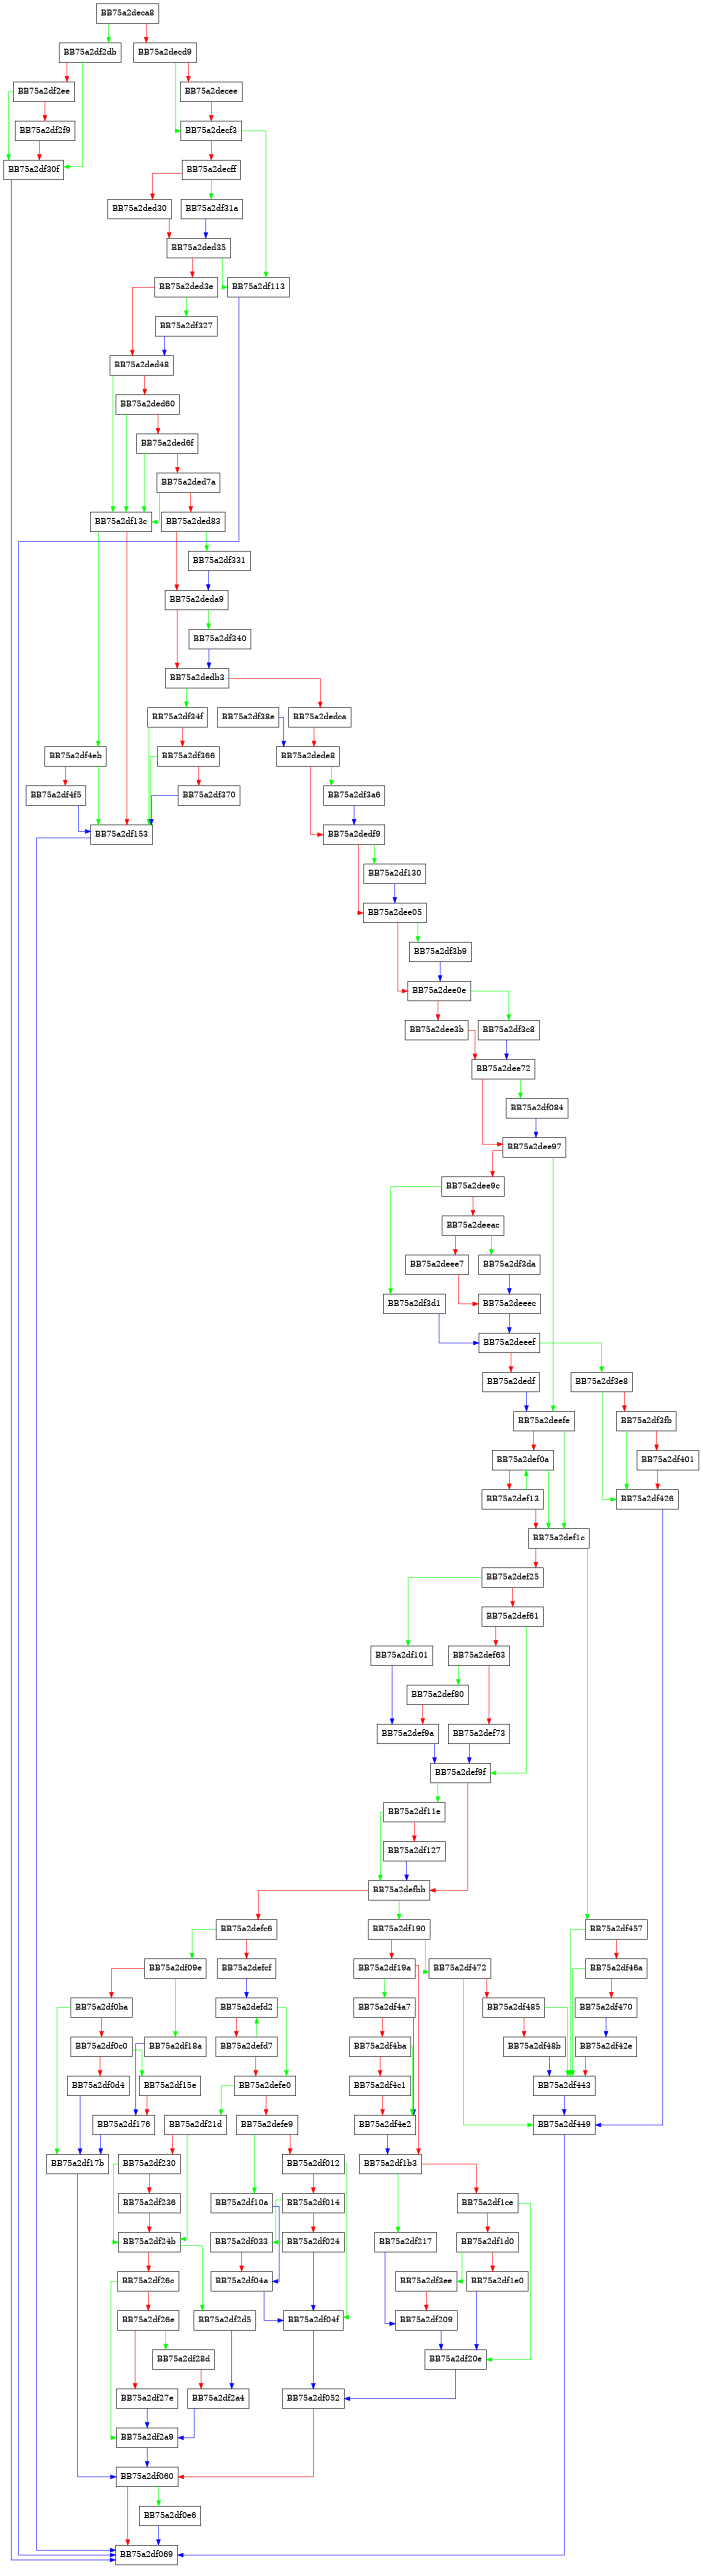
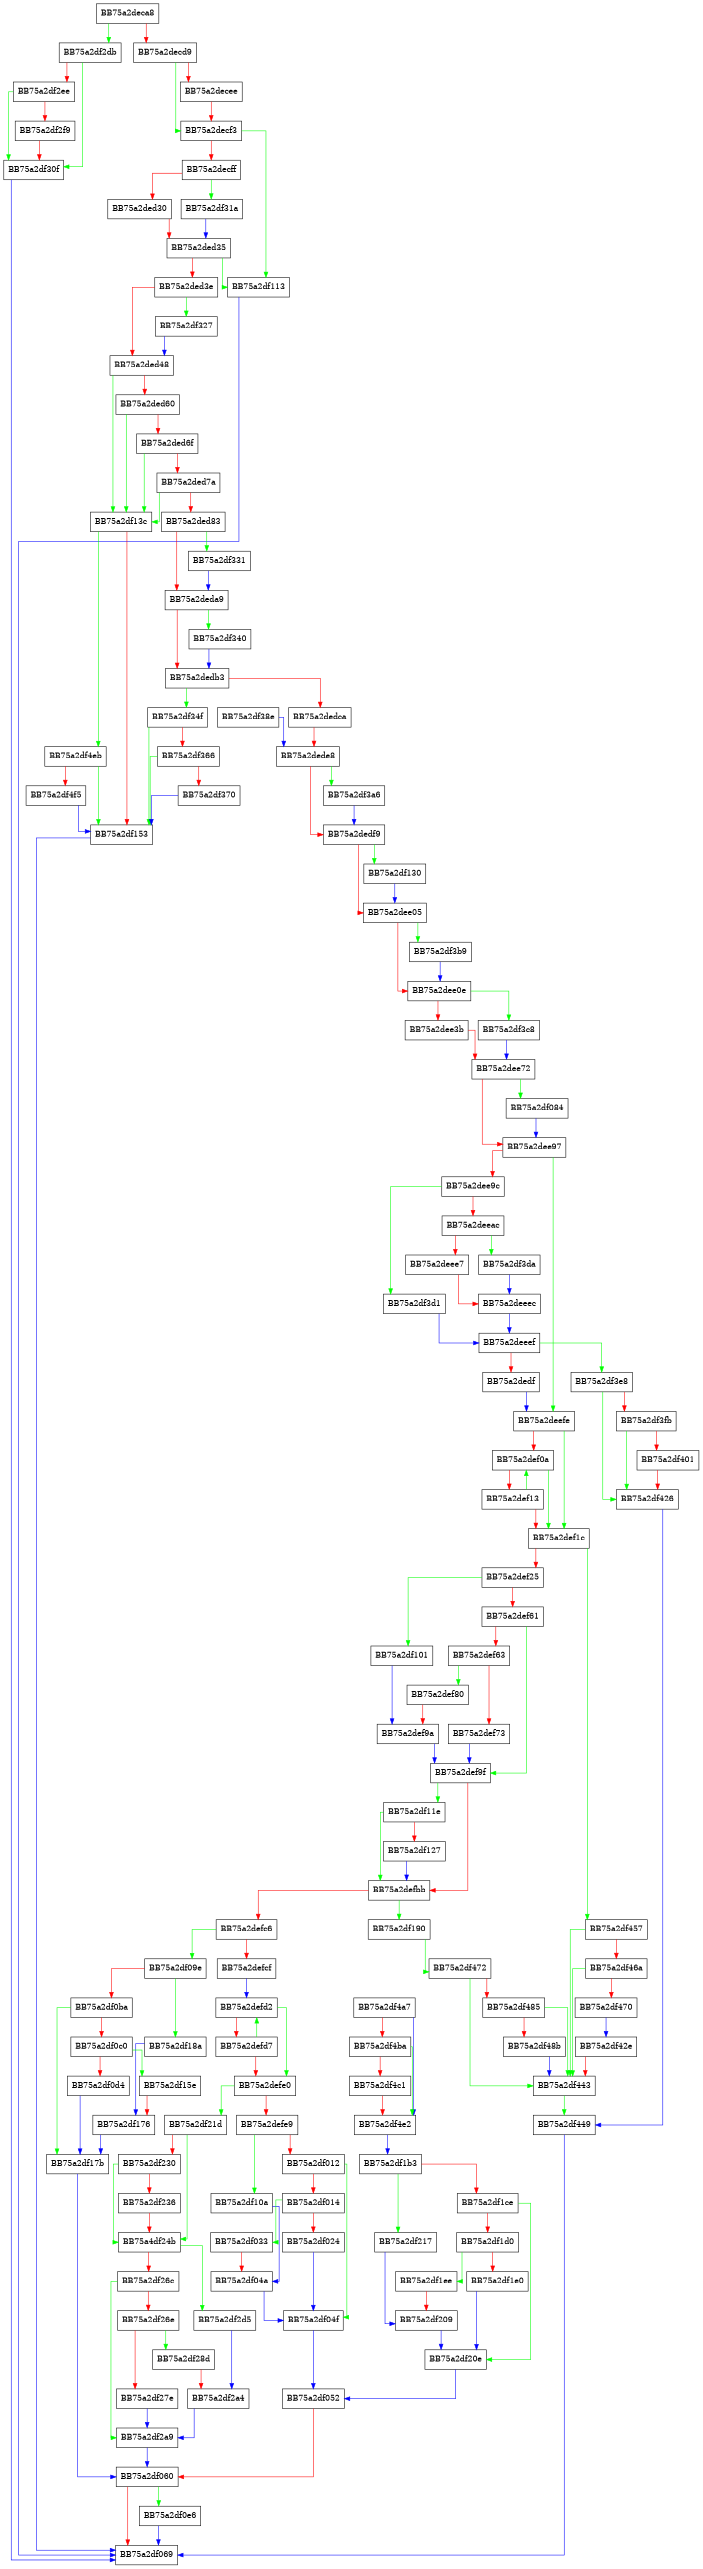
node "BB75a2df19a": removed
edge "BB75a2df472" -> "BB75a2df449": now "BB75a2df472" -> "BB75a2df443"
edge "BB75a2df443" -> "BB75a2df449": color blue -> green
node "BB75a2df24b": label "BB75a2df24b" -> "BB75a4df24b"
node "BB75a2df3ee": label "BB75a2df3ee" -> "BB75a2df1ee"
